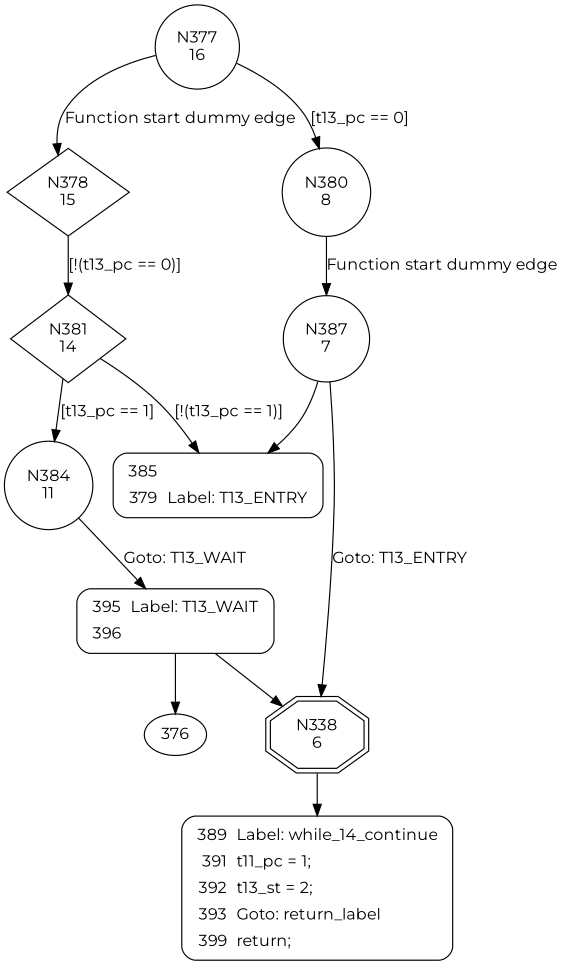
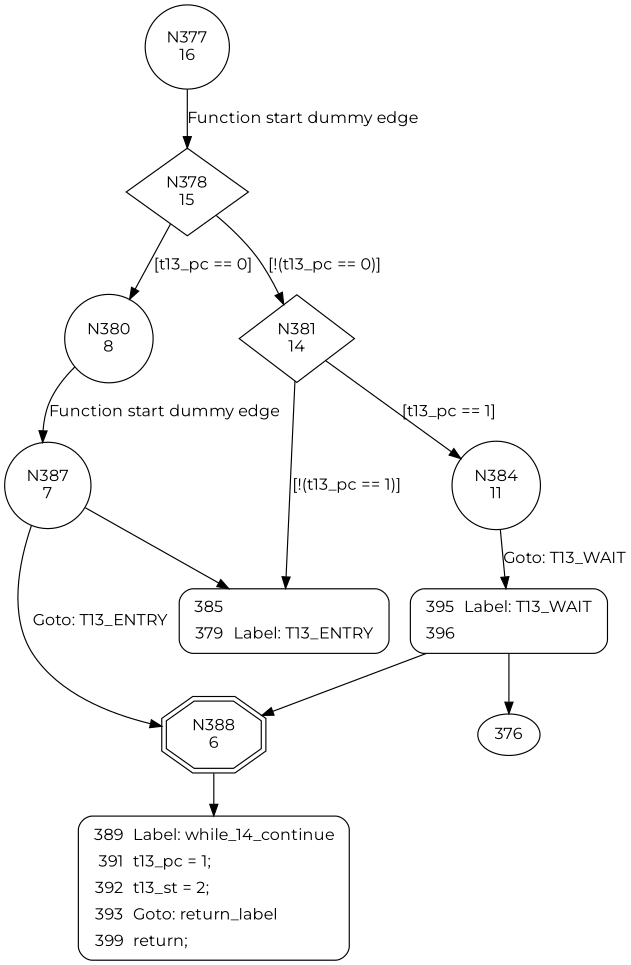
edge "N377 16" -> "N380 8": now "N378 15" -> "N380 8"
node "N338 6": label "N338 6" -> "N388 6"
node "389": text "t11_pc = 1;" -> "t13_pc = 1;"
